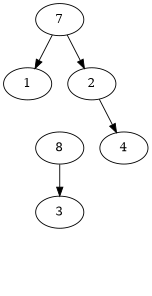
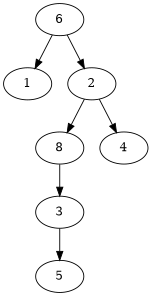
node "7": label "7" -> "6"
edge "2" -> "8": added
node "5": added
